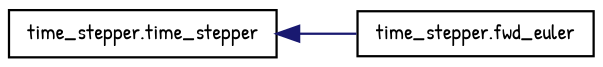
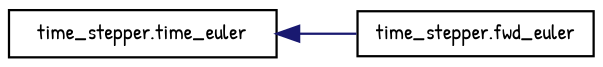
node "time_stepper.time_stepper": label "time_stepper.time_stepper" -> "time_stepper.time_euler"
